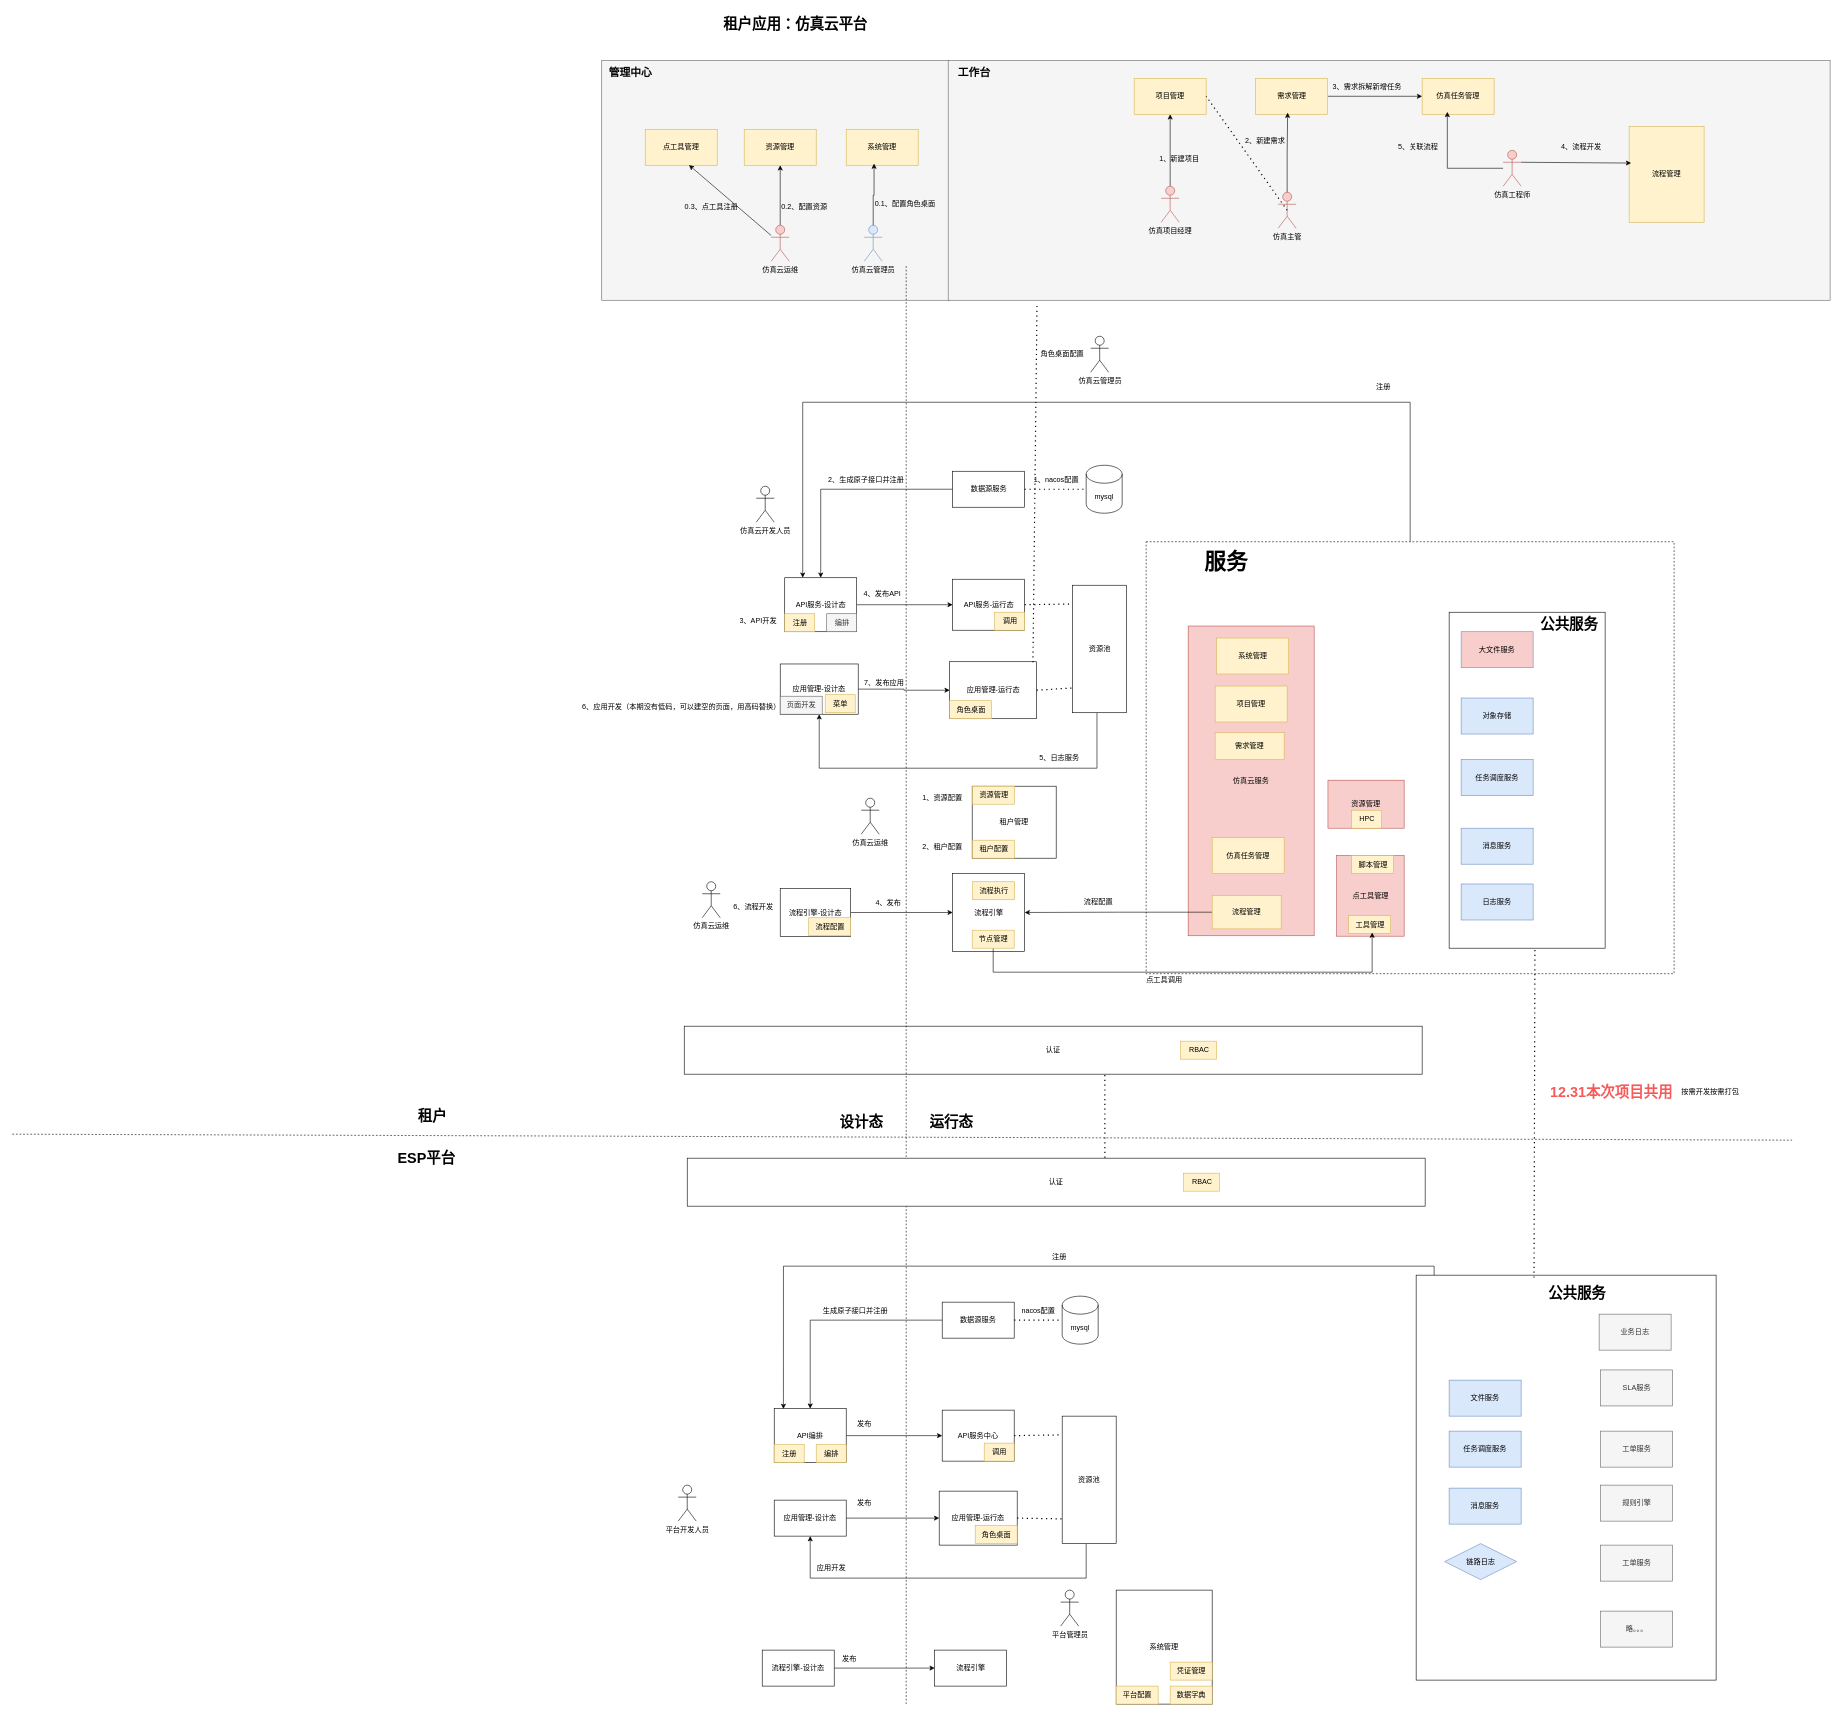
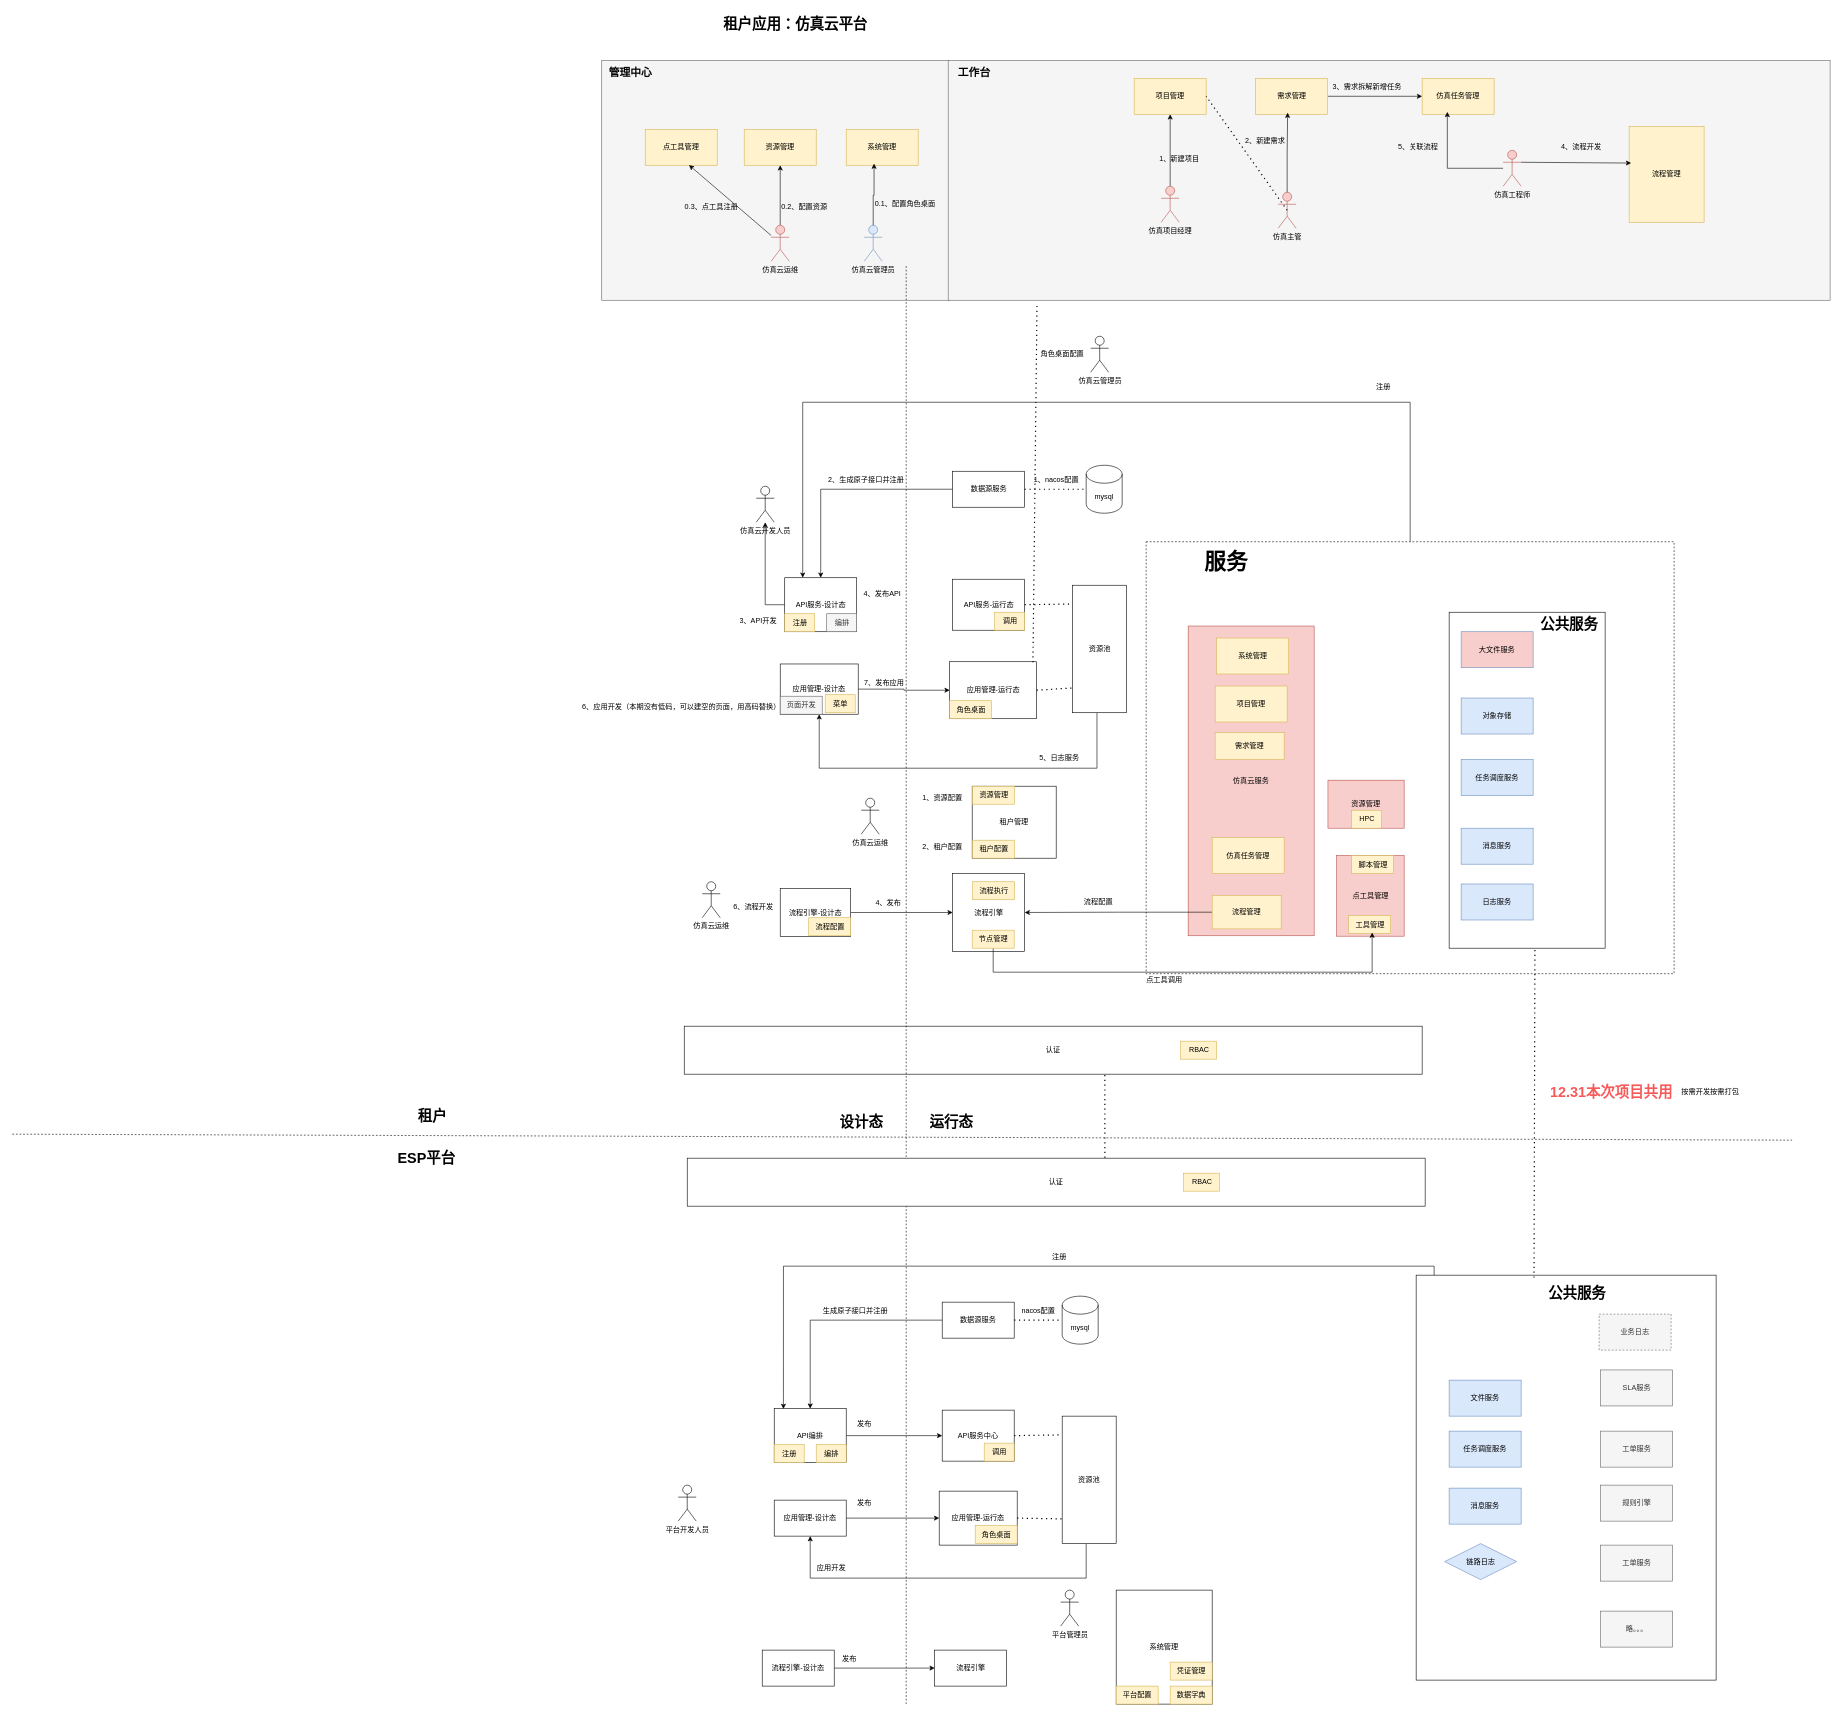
edge "API服务-设计态" -> "API服务-运行态": now "API服务-设计态" -> "仿真云开发人员"
node "业务日志": style solid -> dashed
